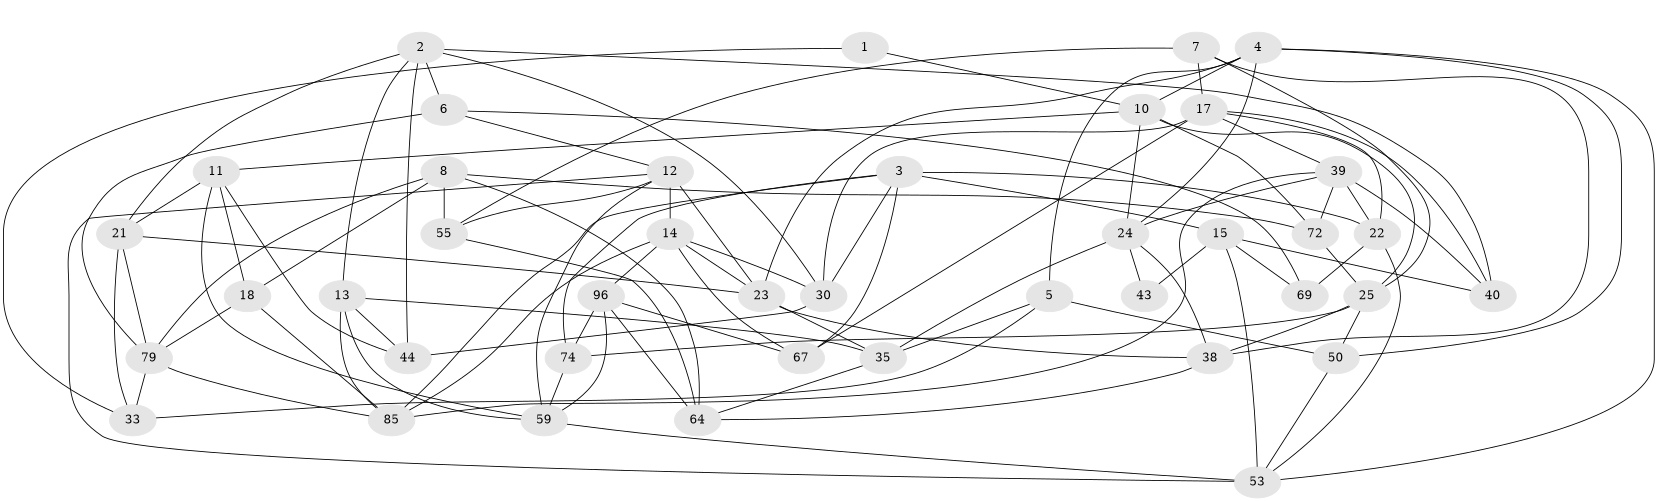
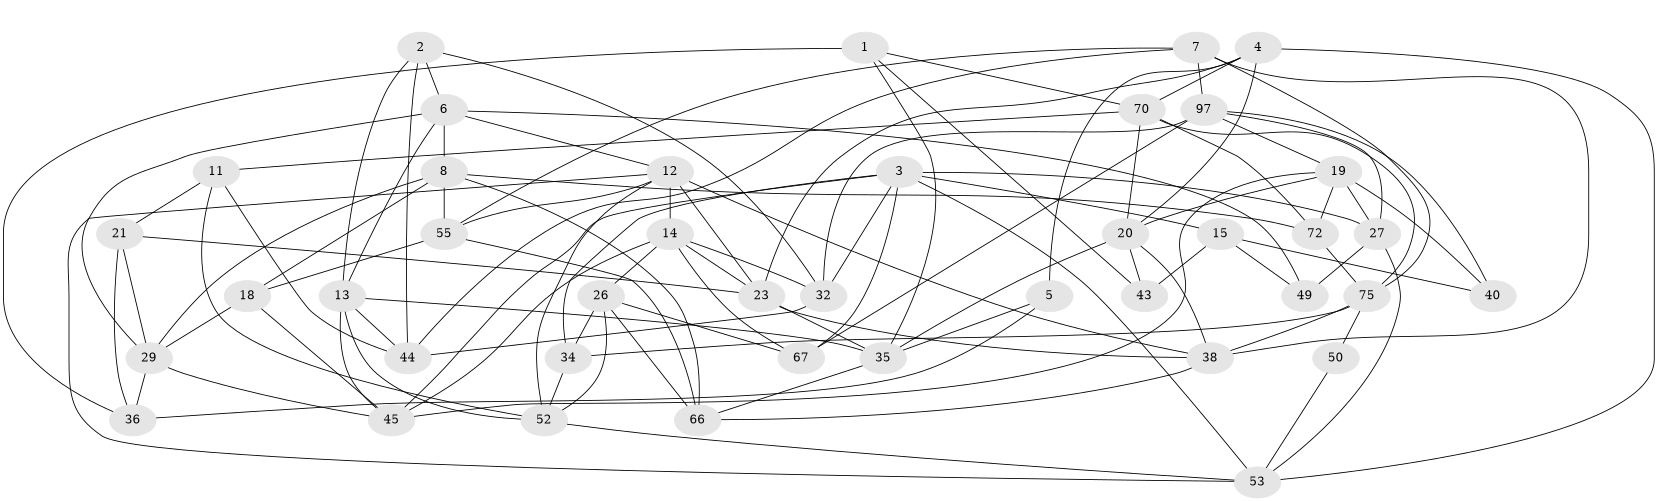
edge "2" -- "40": removed
node "10": label "10" -> "70"
node "17": label "17" -> "97"
edge "2" -- "21": removed
edge "6" -- "8": added
edge "7" -- "44": added
edge "4" -- "50": removed
edge "1" -- "43": added
node "39": label "39" -> "19"
edge "6" -- "13": added
edge "1" -- "35": added
edge "11" -- "18": now "55" -- "18"
node "24": label "24" -> "20"
node "22": label "22" -> "27"
edge "12" -- "38": added
node "96": label "96" -> "26"
node "30": label "30" -> "32"
node "69": label "69" -> "49"
node "25": label "25" -> "75"
edge "5" -- "50": removed
edge "15" -- "53": now "3" -- "53"
node "79": label "79" -> "29"
node "74": label "74" -> "34"
node "33": label "33" -> "36"
node "85": label "85" -> "45"
node "59": label "59" -> "52"
node "64": label "64" -> "66"
